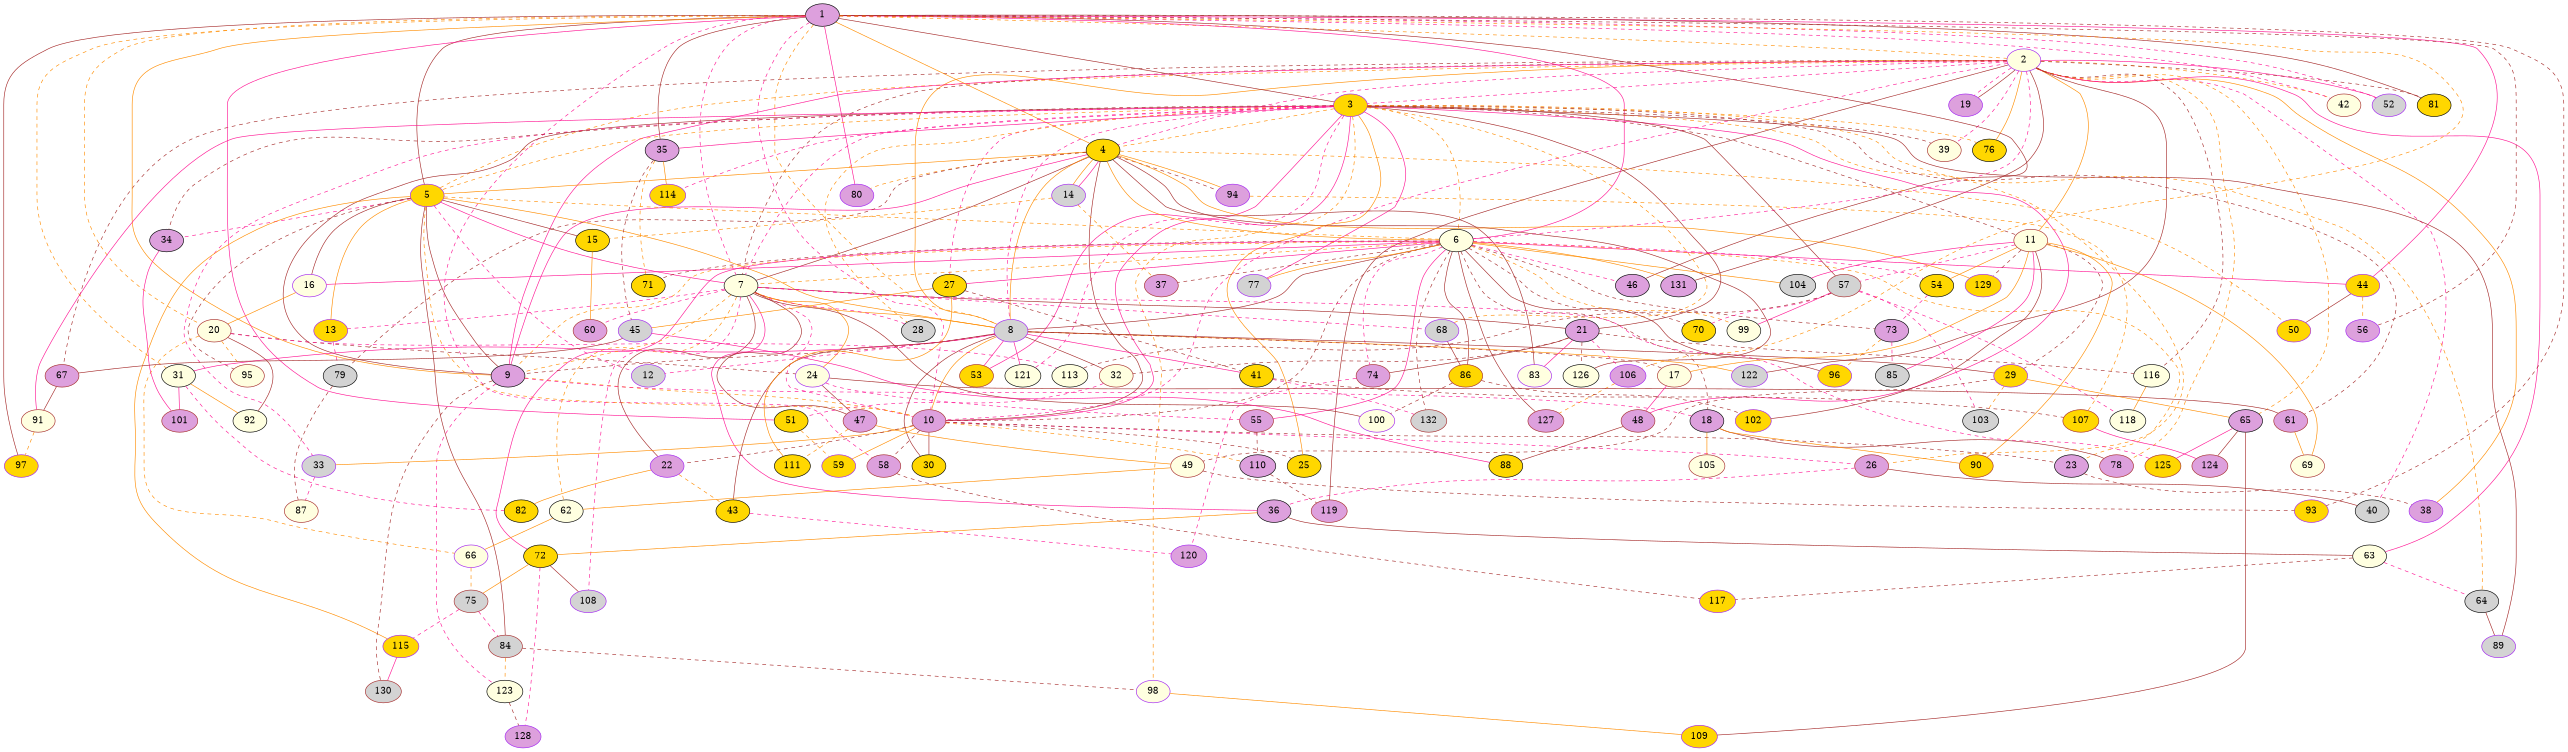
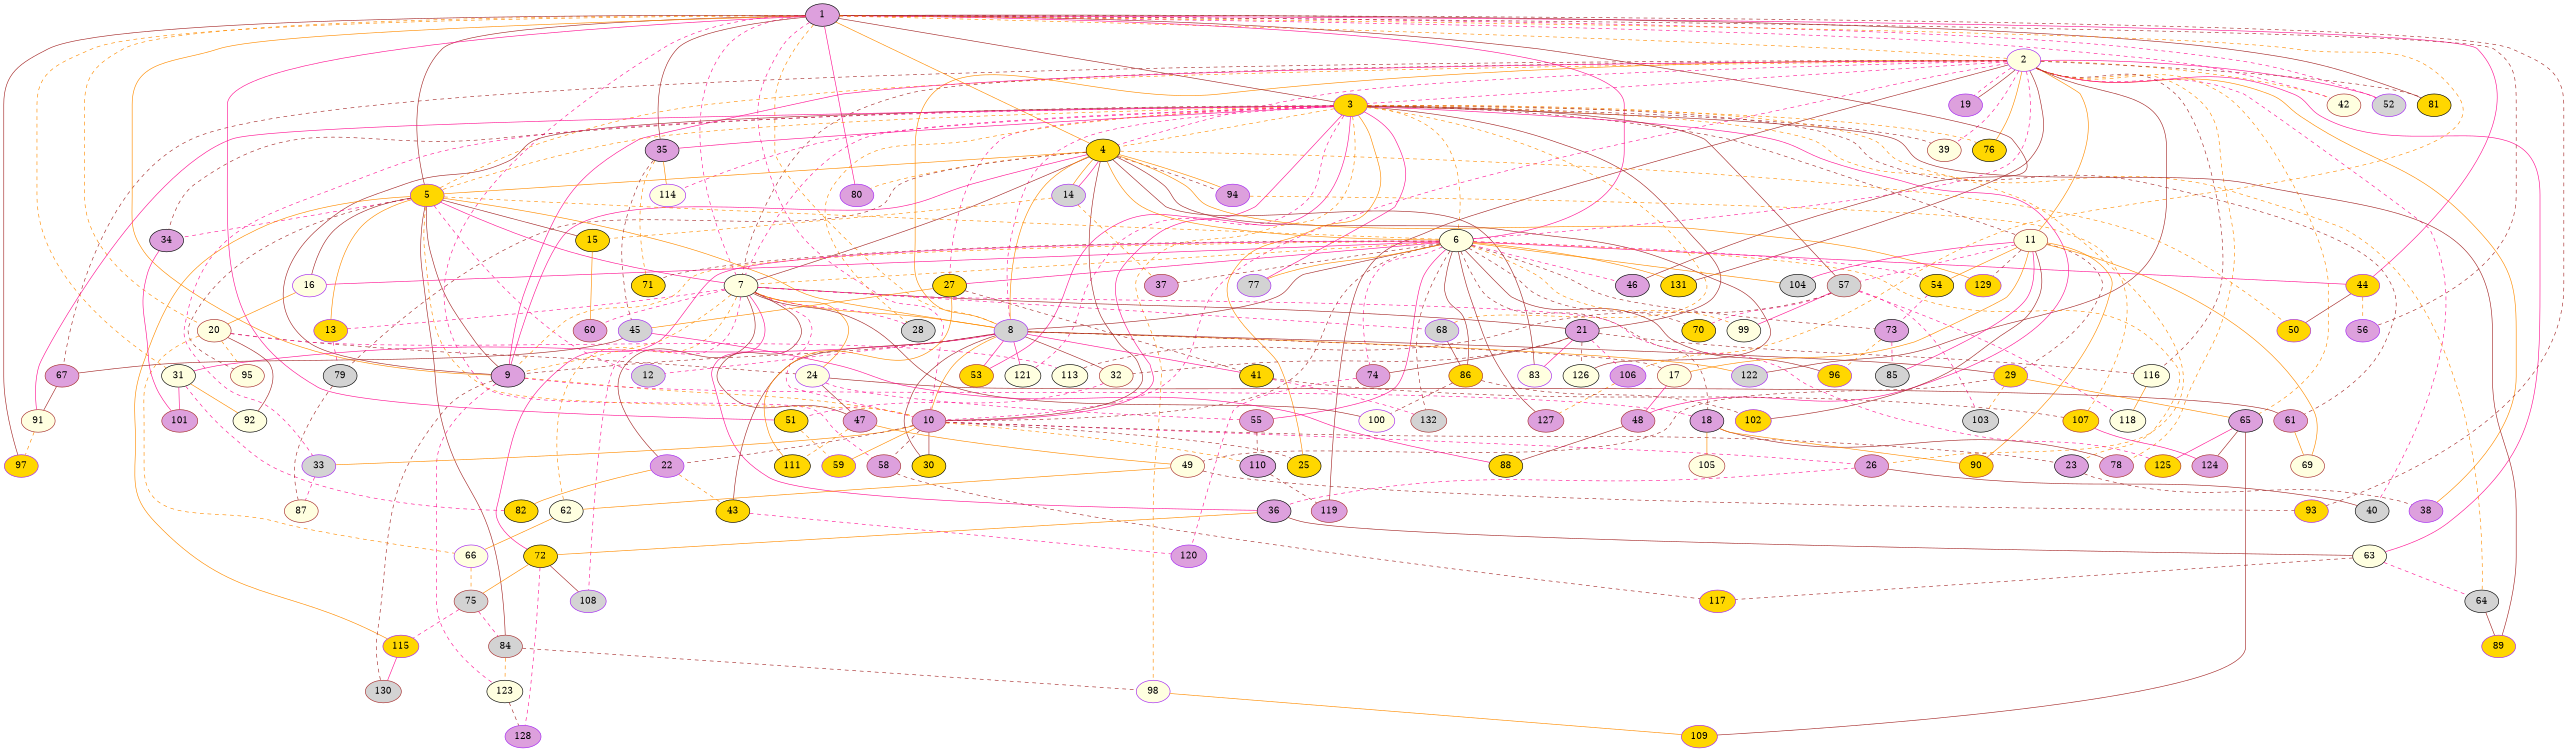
node "114": fillcolor gold -> lightyellow
node "131": fillcolor plum -> gold
node "89": fillcolor lightgrey -> gold
